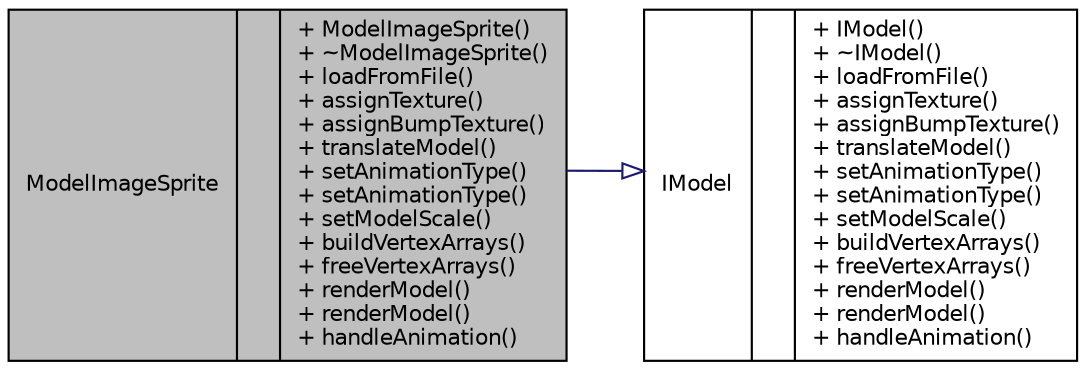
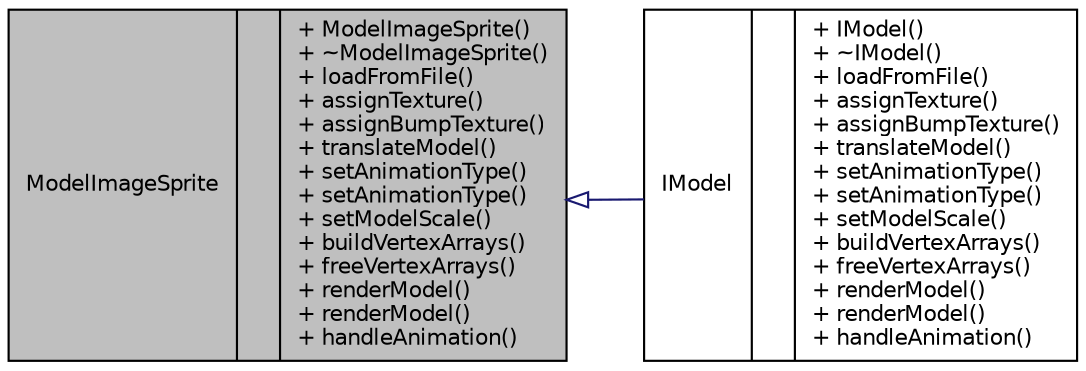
edge "ModelImageSprite" -> "IModel": reversed
